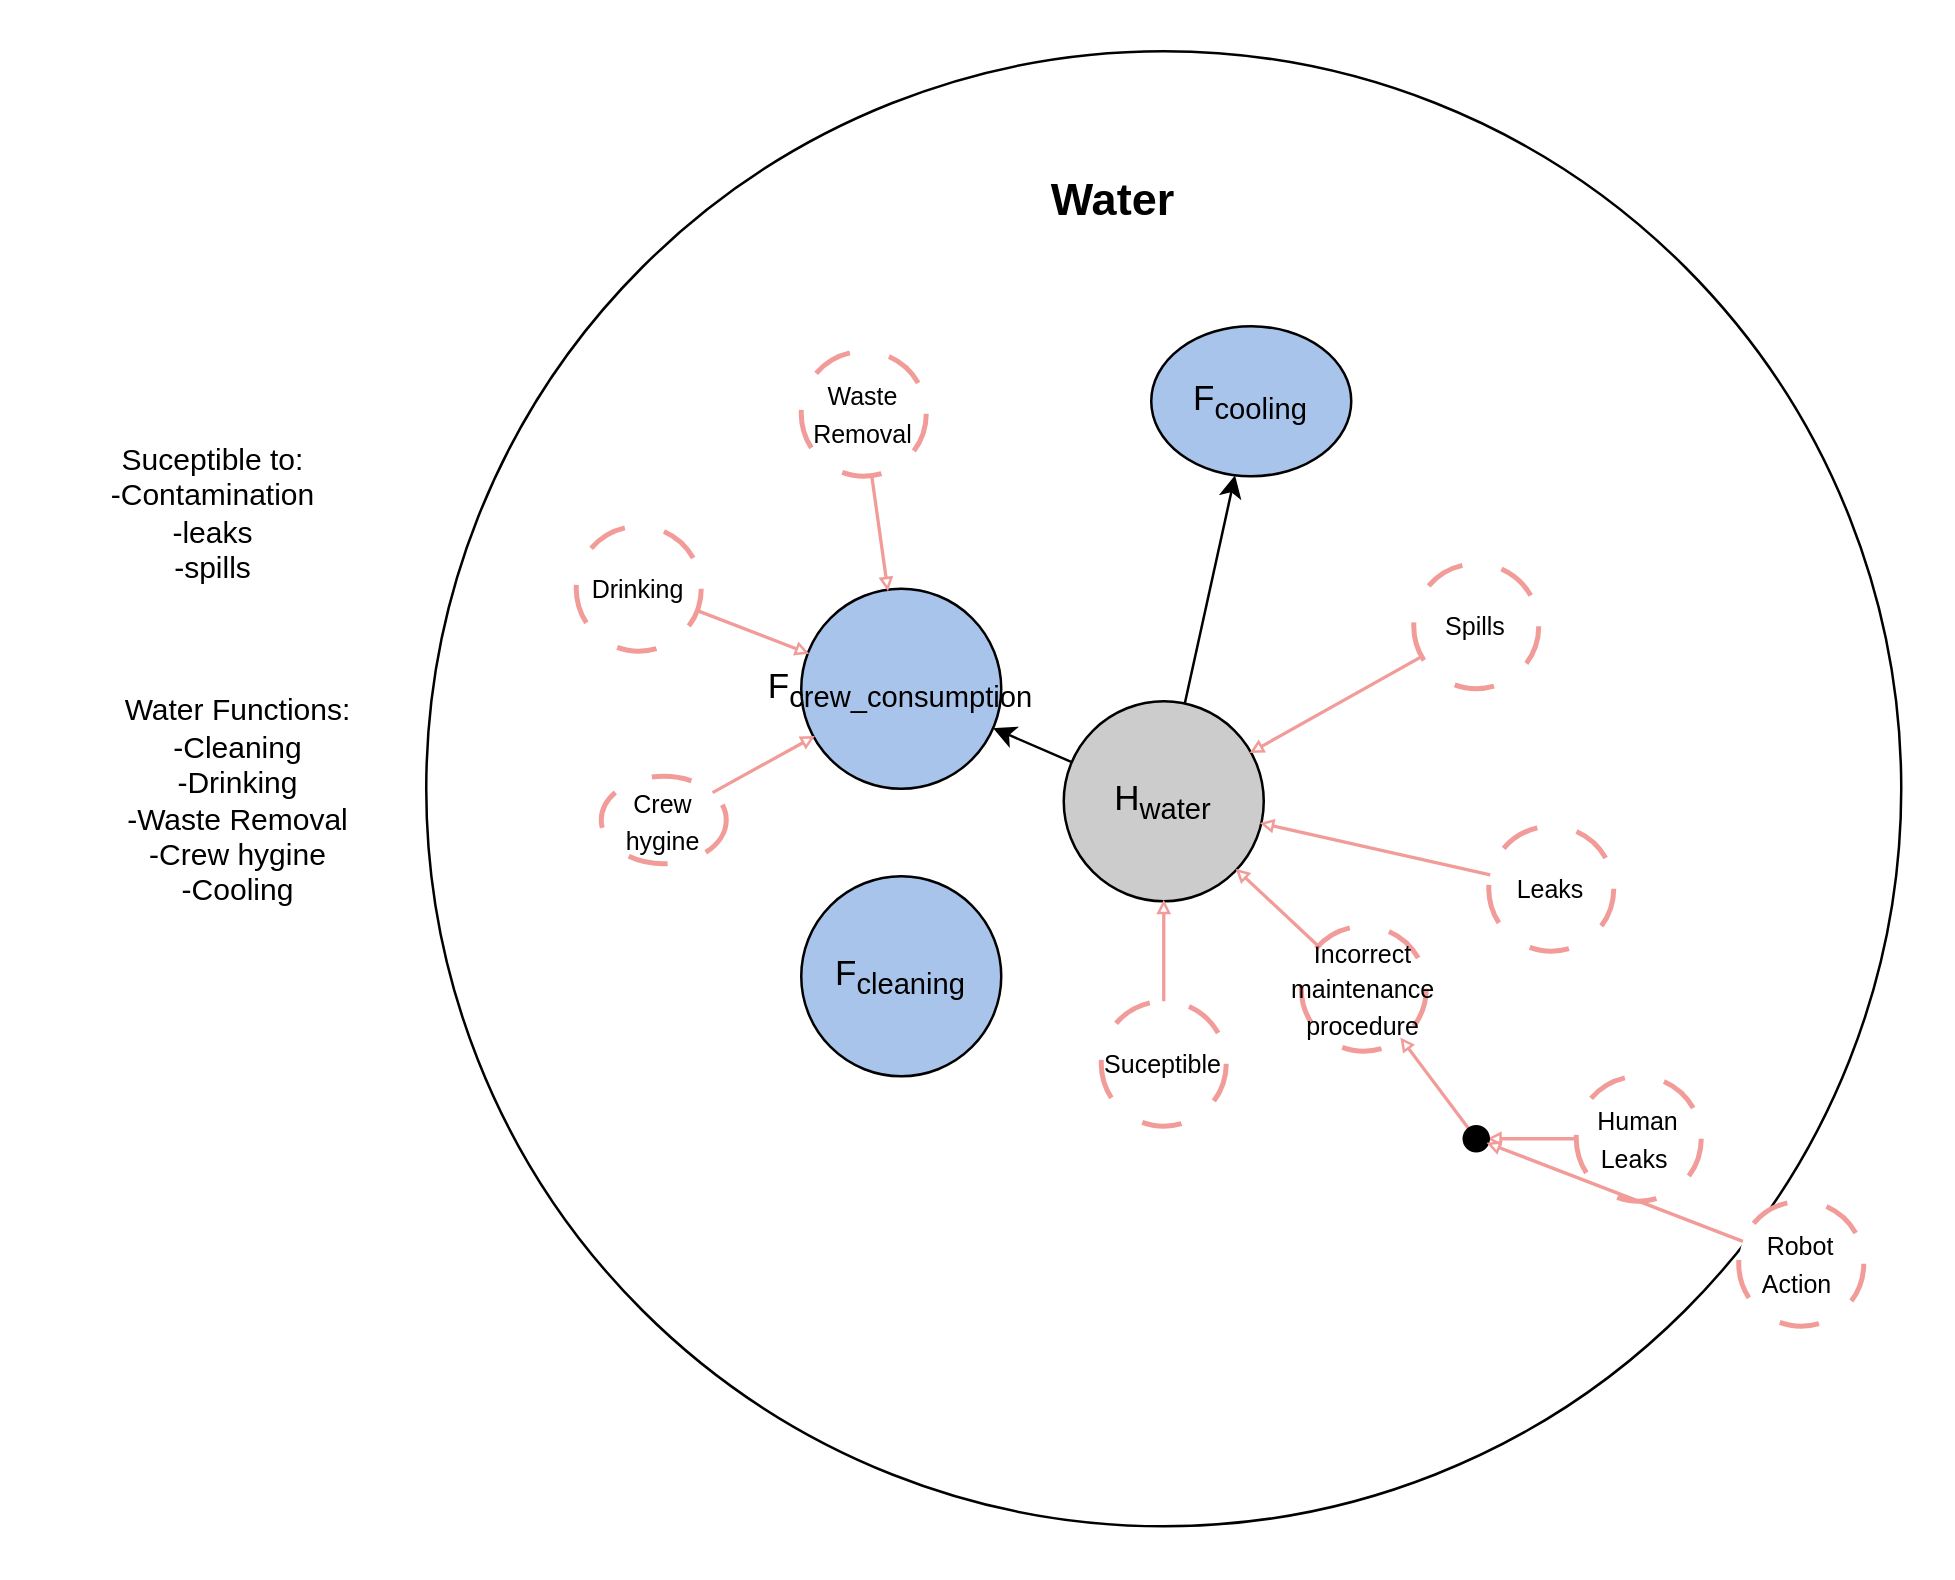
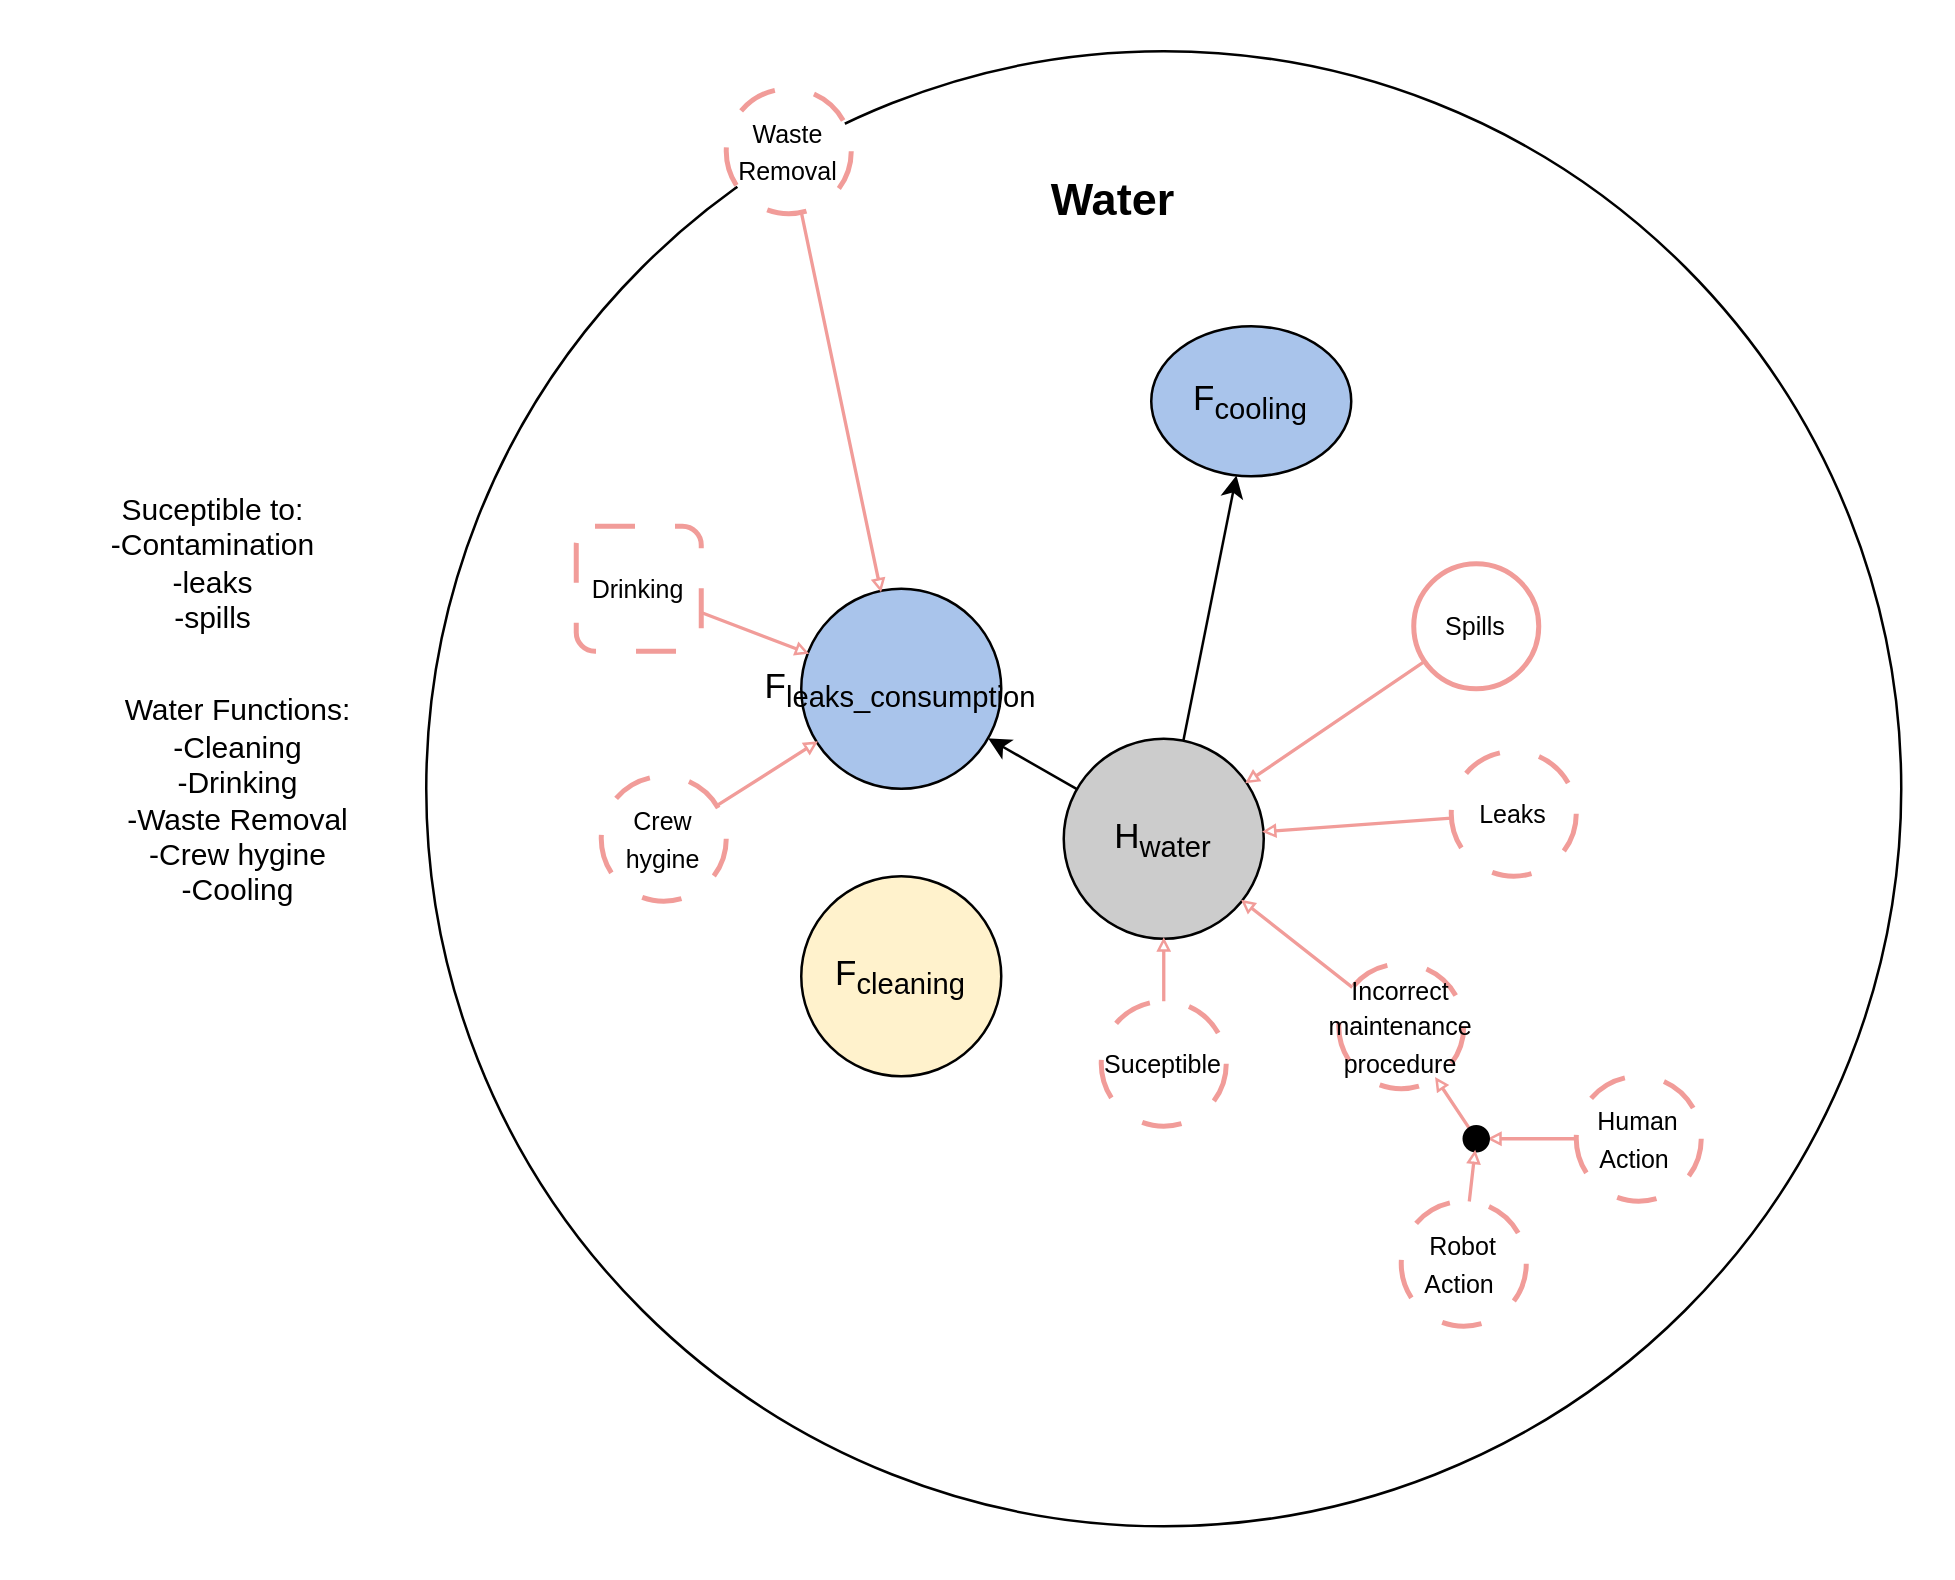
node "Waste Removal": moved (864, 414) -> (789, 151)
node "Suceptible to: -Contamination -leaks -spills": moved (214, 514) -> (214, 564)
node "Drinking": shape ellipse -> rounded rectangle
node "Spills": style dashed -> solid
node "Fcrew_consumption": label "Fcrew_consumption" -> "Fleaks_consumption"
node "Hwater": moved (1164, 801) -> (1164, 839)
node "Crew hygine": size 125x88 -> 125x125
node "Leaks": moved (1551, 889) -> (1514, 814)
node "Fcleaning": fillcolor #a9c4eb -> #fff2cc
node "Incorrect maintenance procedure": moved (1364, 989) -> (1401, 1026)
node "Human Leaks": label "Human Leaks" -> "Human Action"
node "Robot Action": moved (1801, 1264) -> (1464, 1264)
